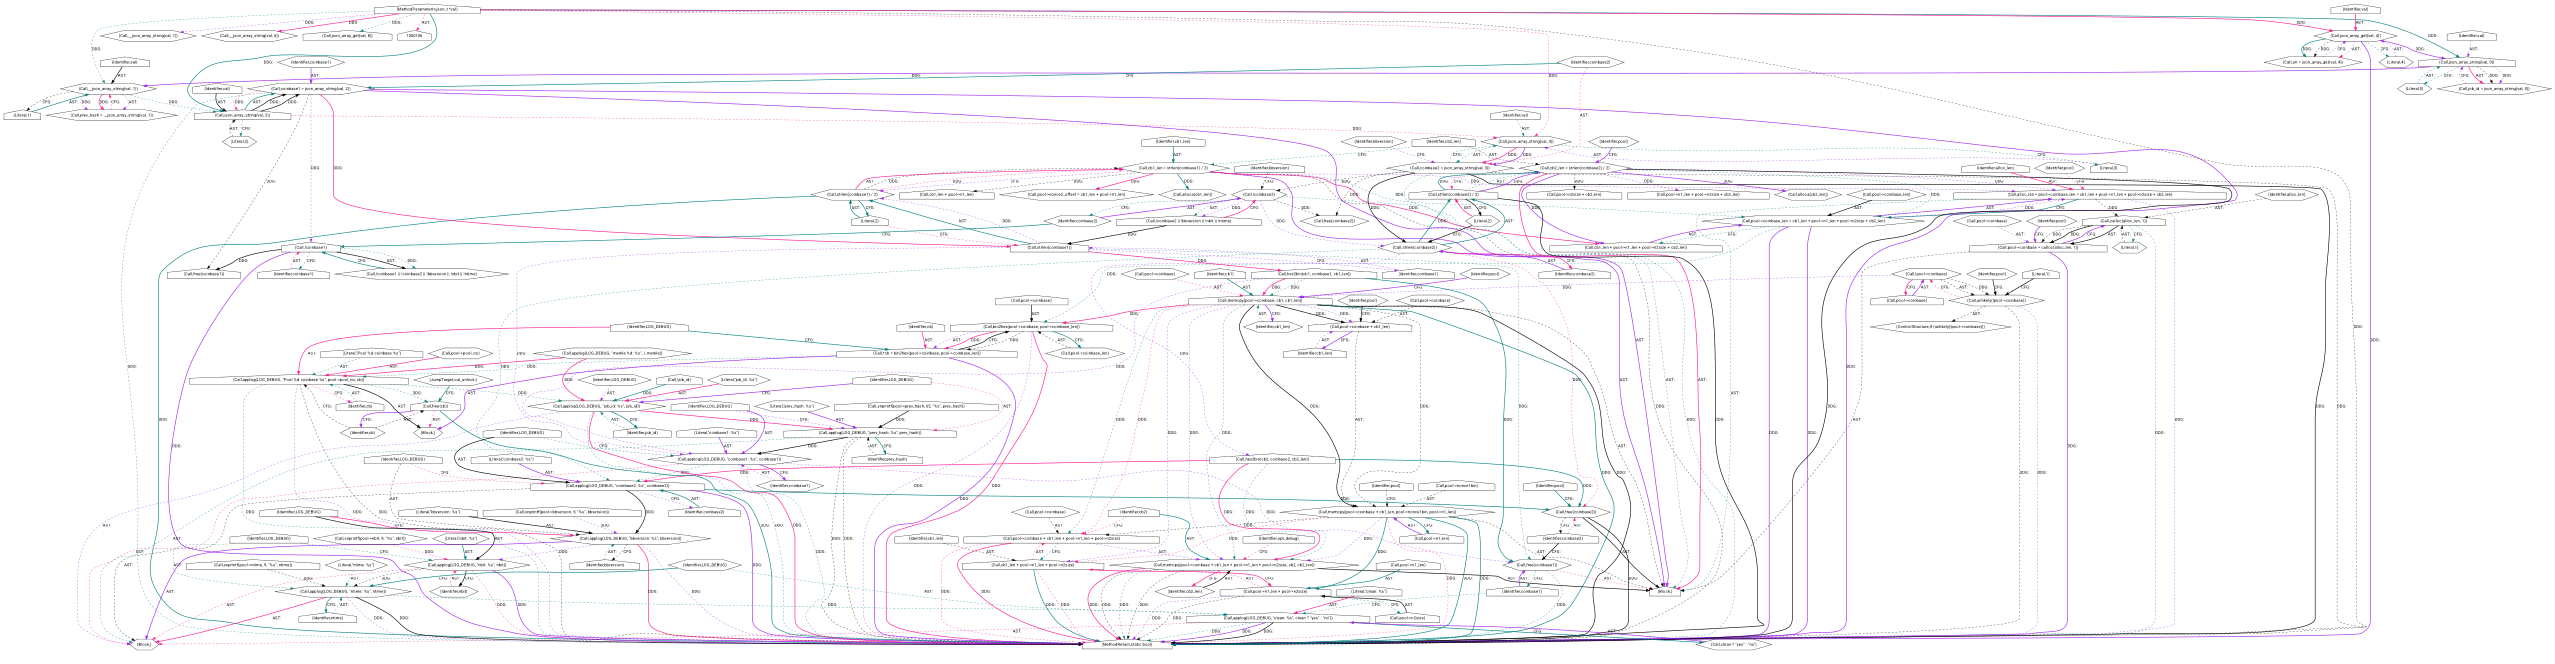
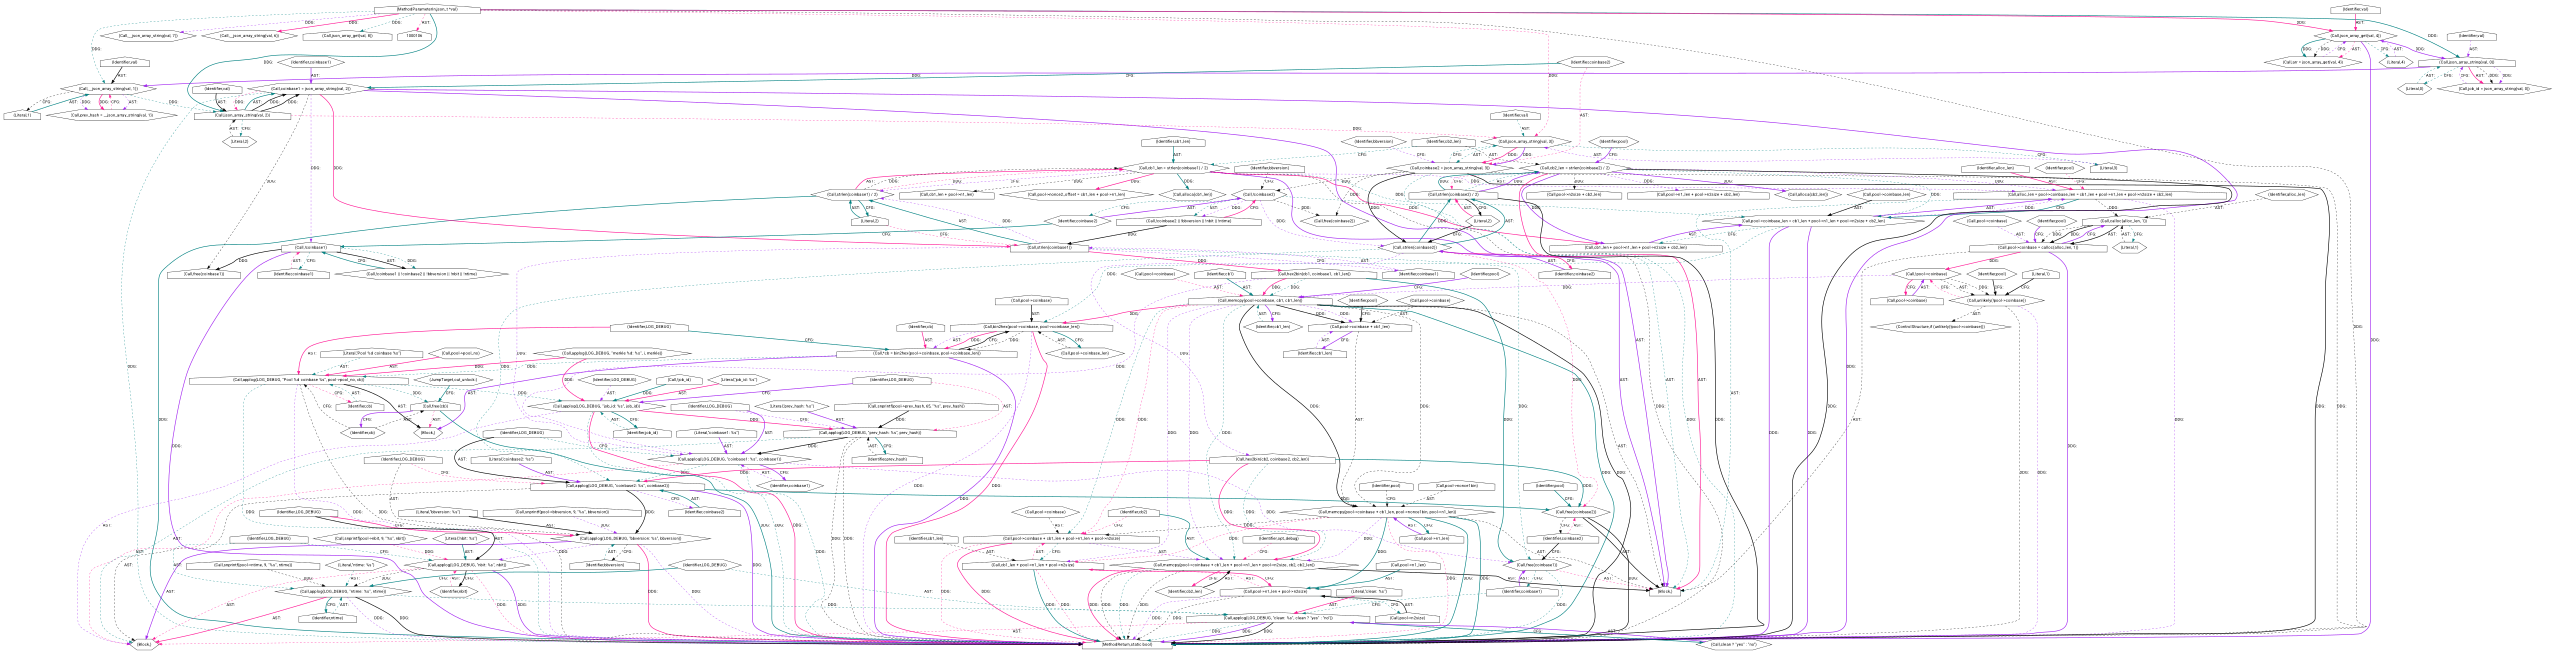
edge "(Call,pool->coinbase = calloc(alloc_len, 1))" -> "(Call,!pool->coinbase)": added, label "DDG:"
edge "(Call,calloc(alloc_len, 1))" -> "(MethodReturn,static bool)": removed, label "DDG:"
